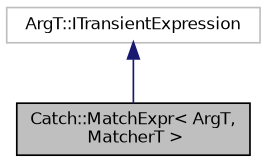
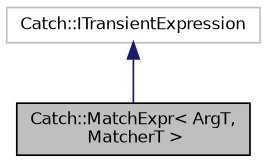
node "ArgT::ITransientExpression": label "ArgT::ITransientExpression" -> "Catch::ITransientExpression"
